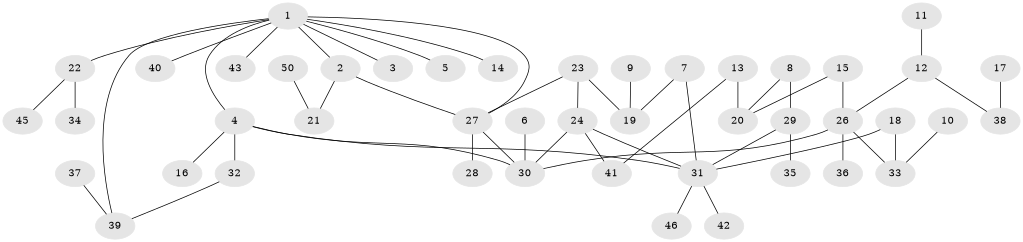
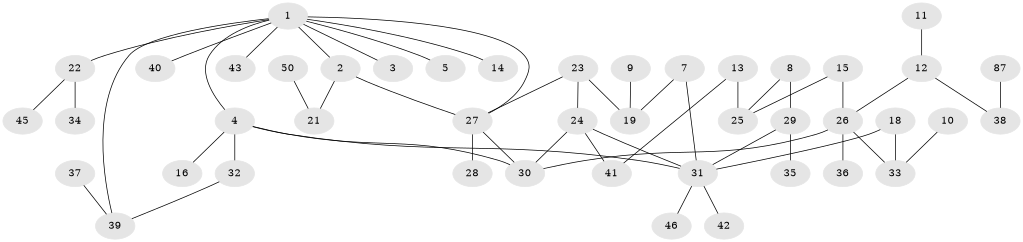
node "17": label "17" -> "87"
node "6": removed
node "20": label "20" -> "25"
